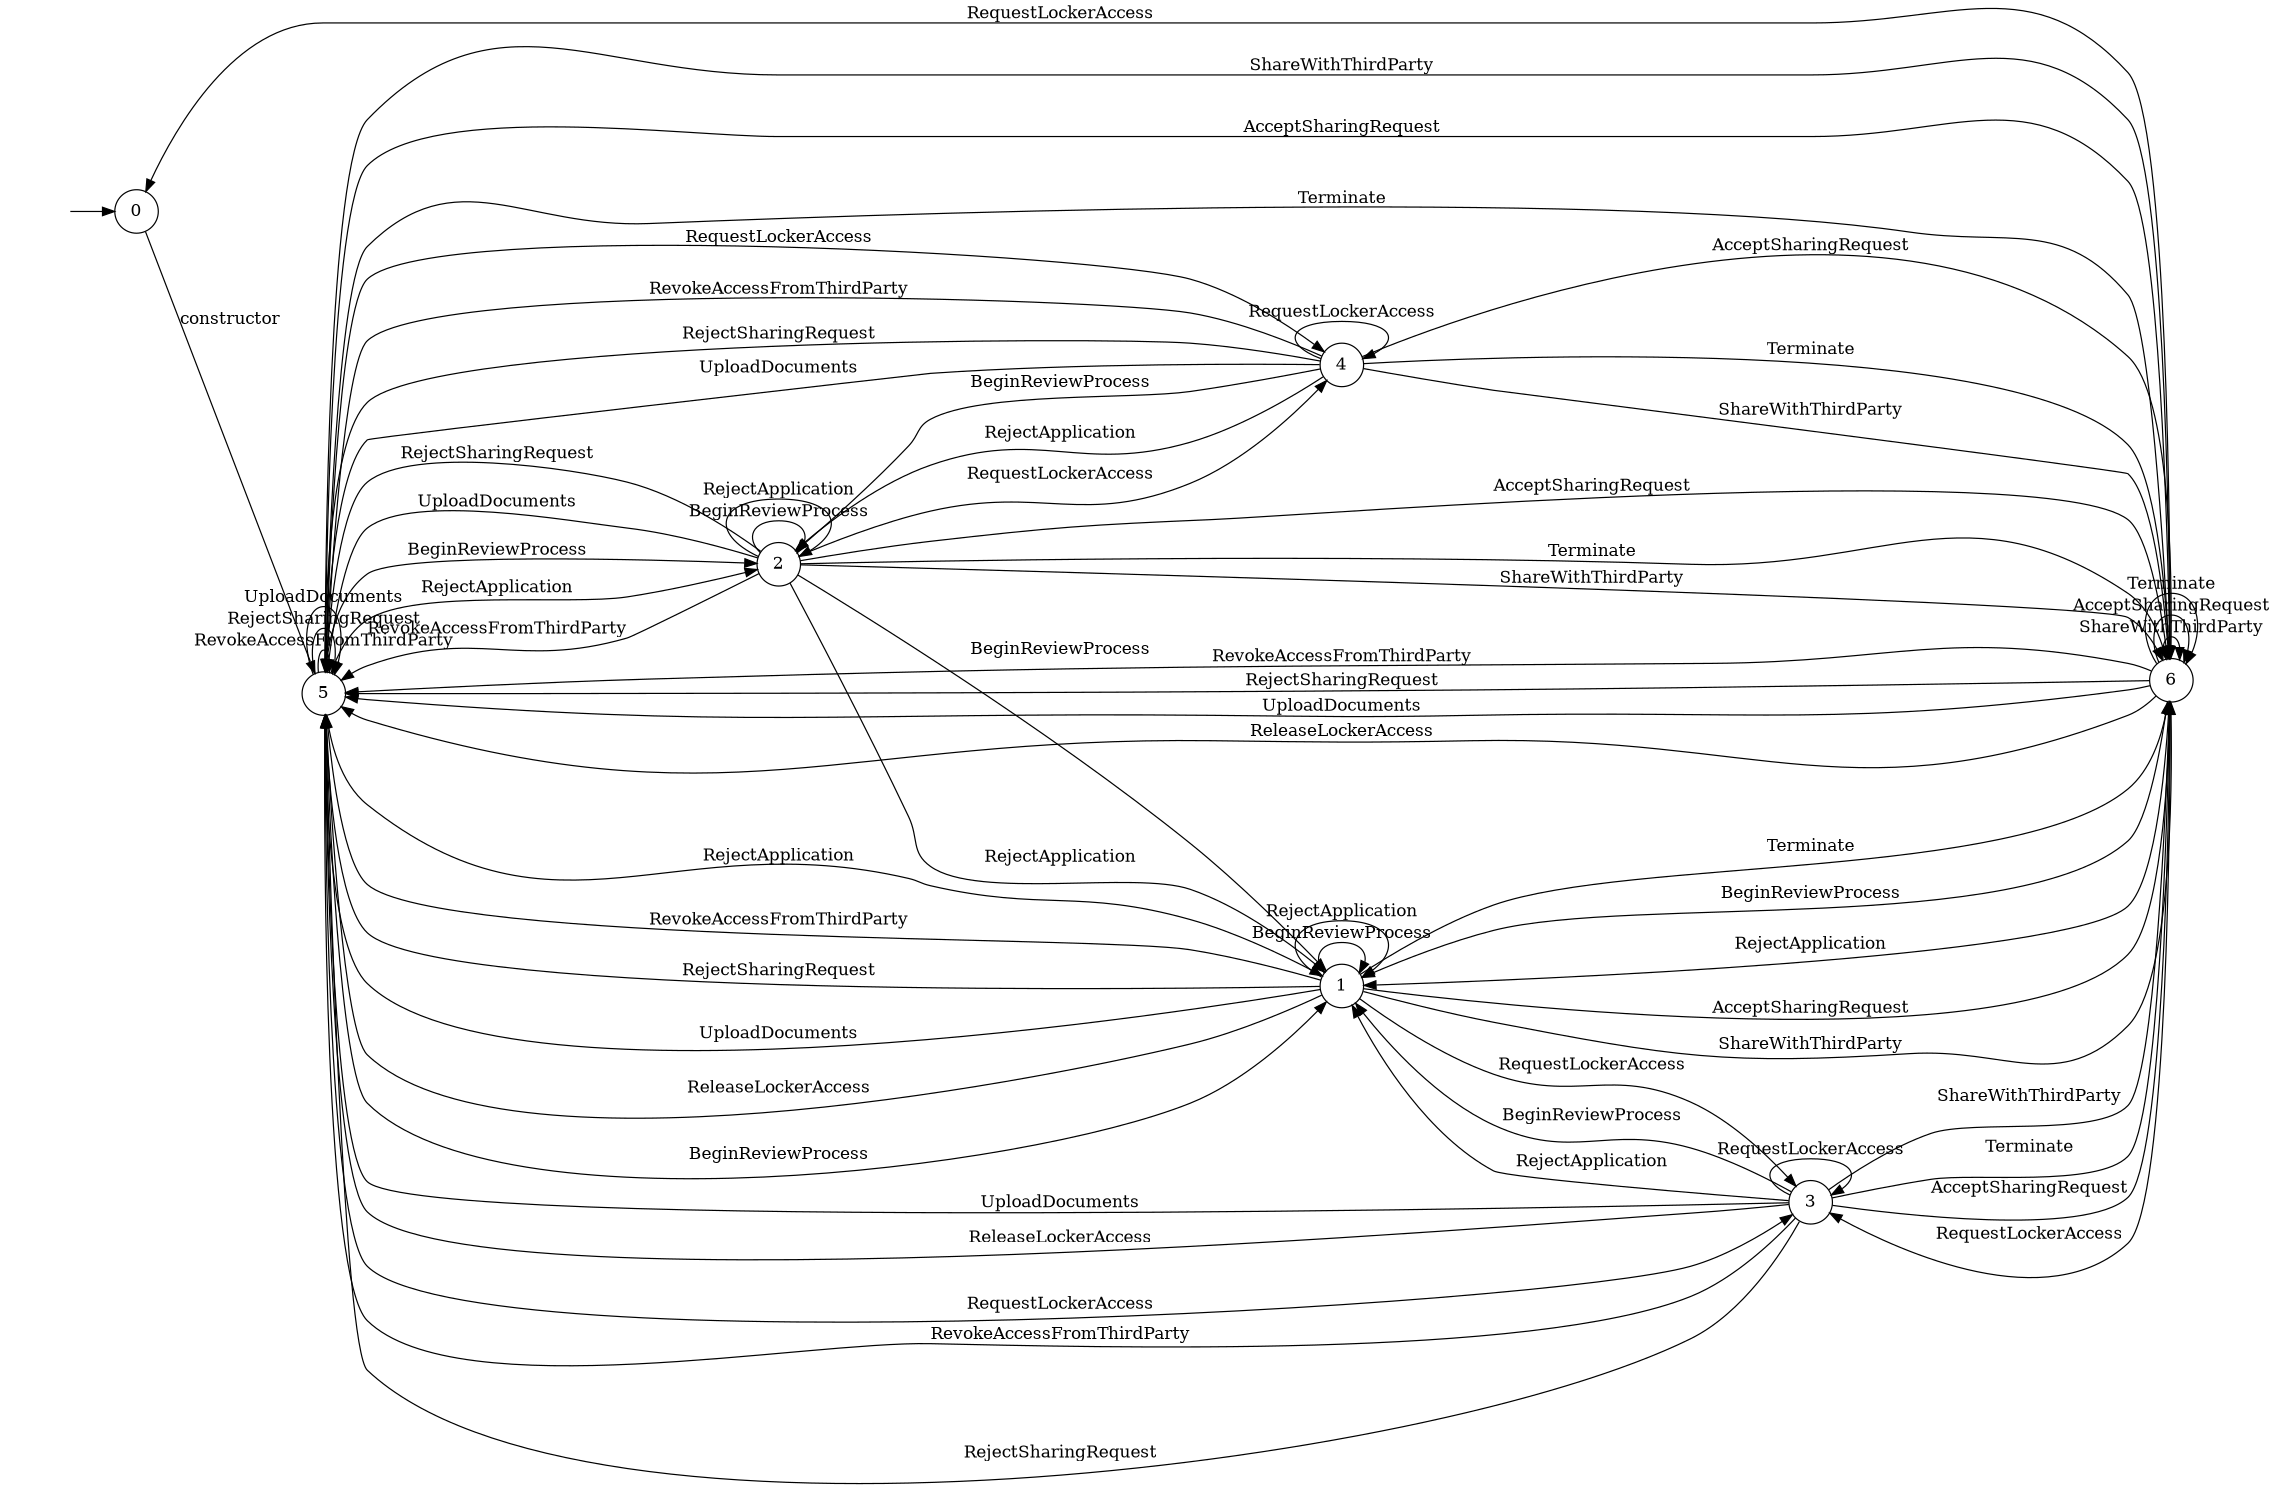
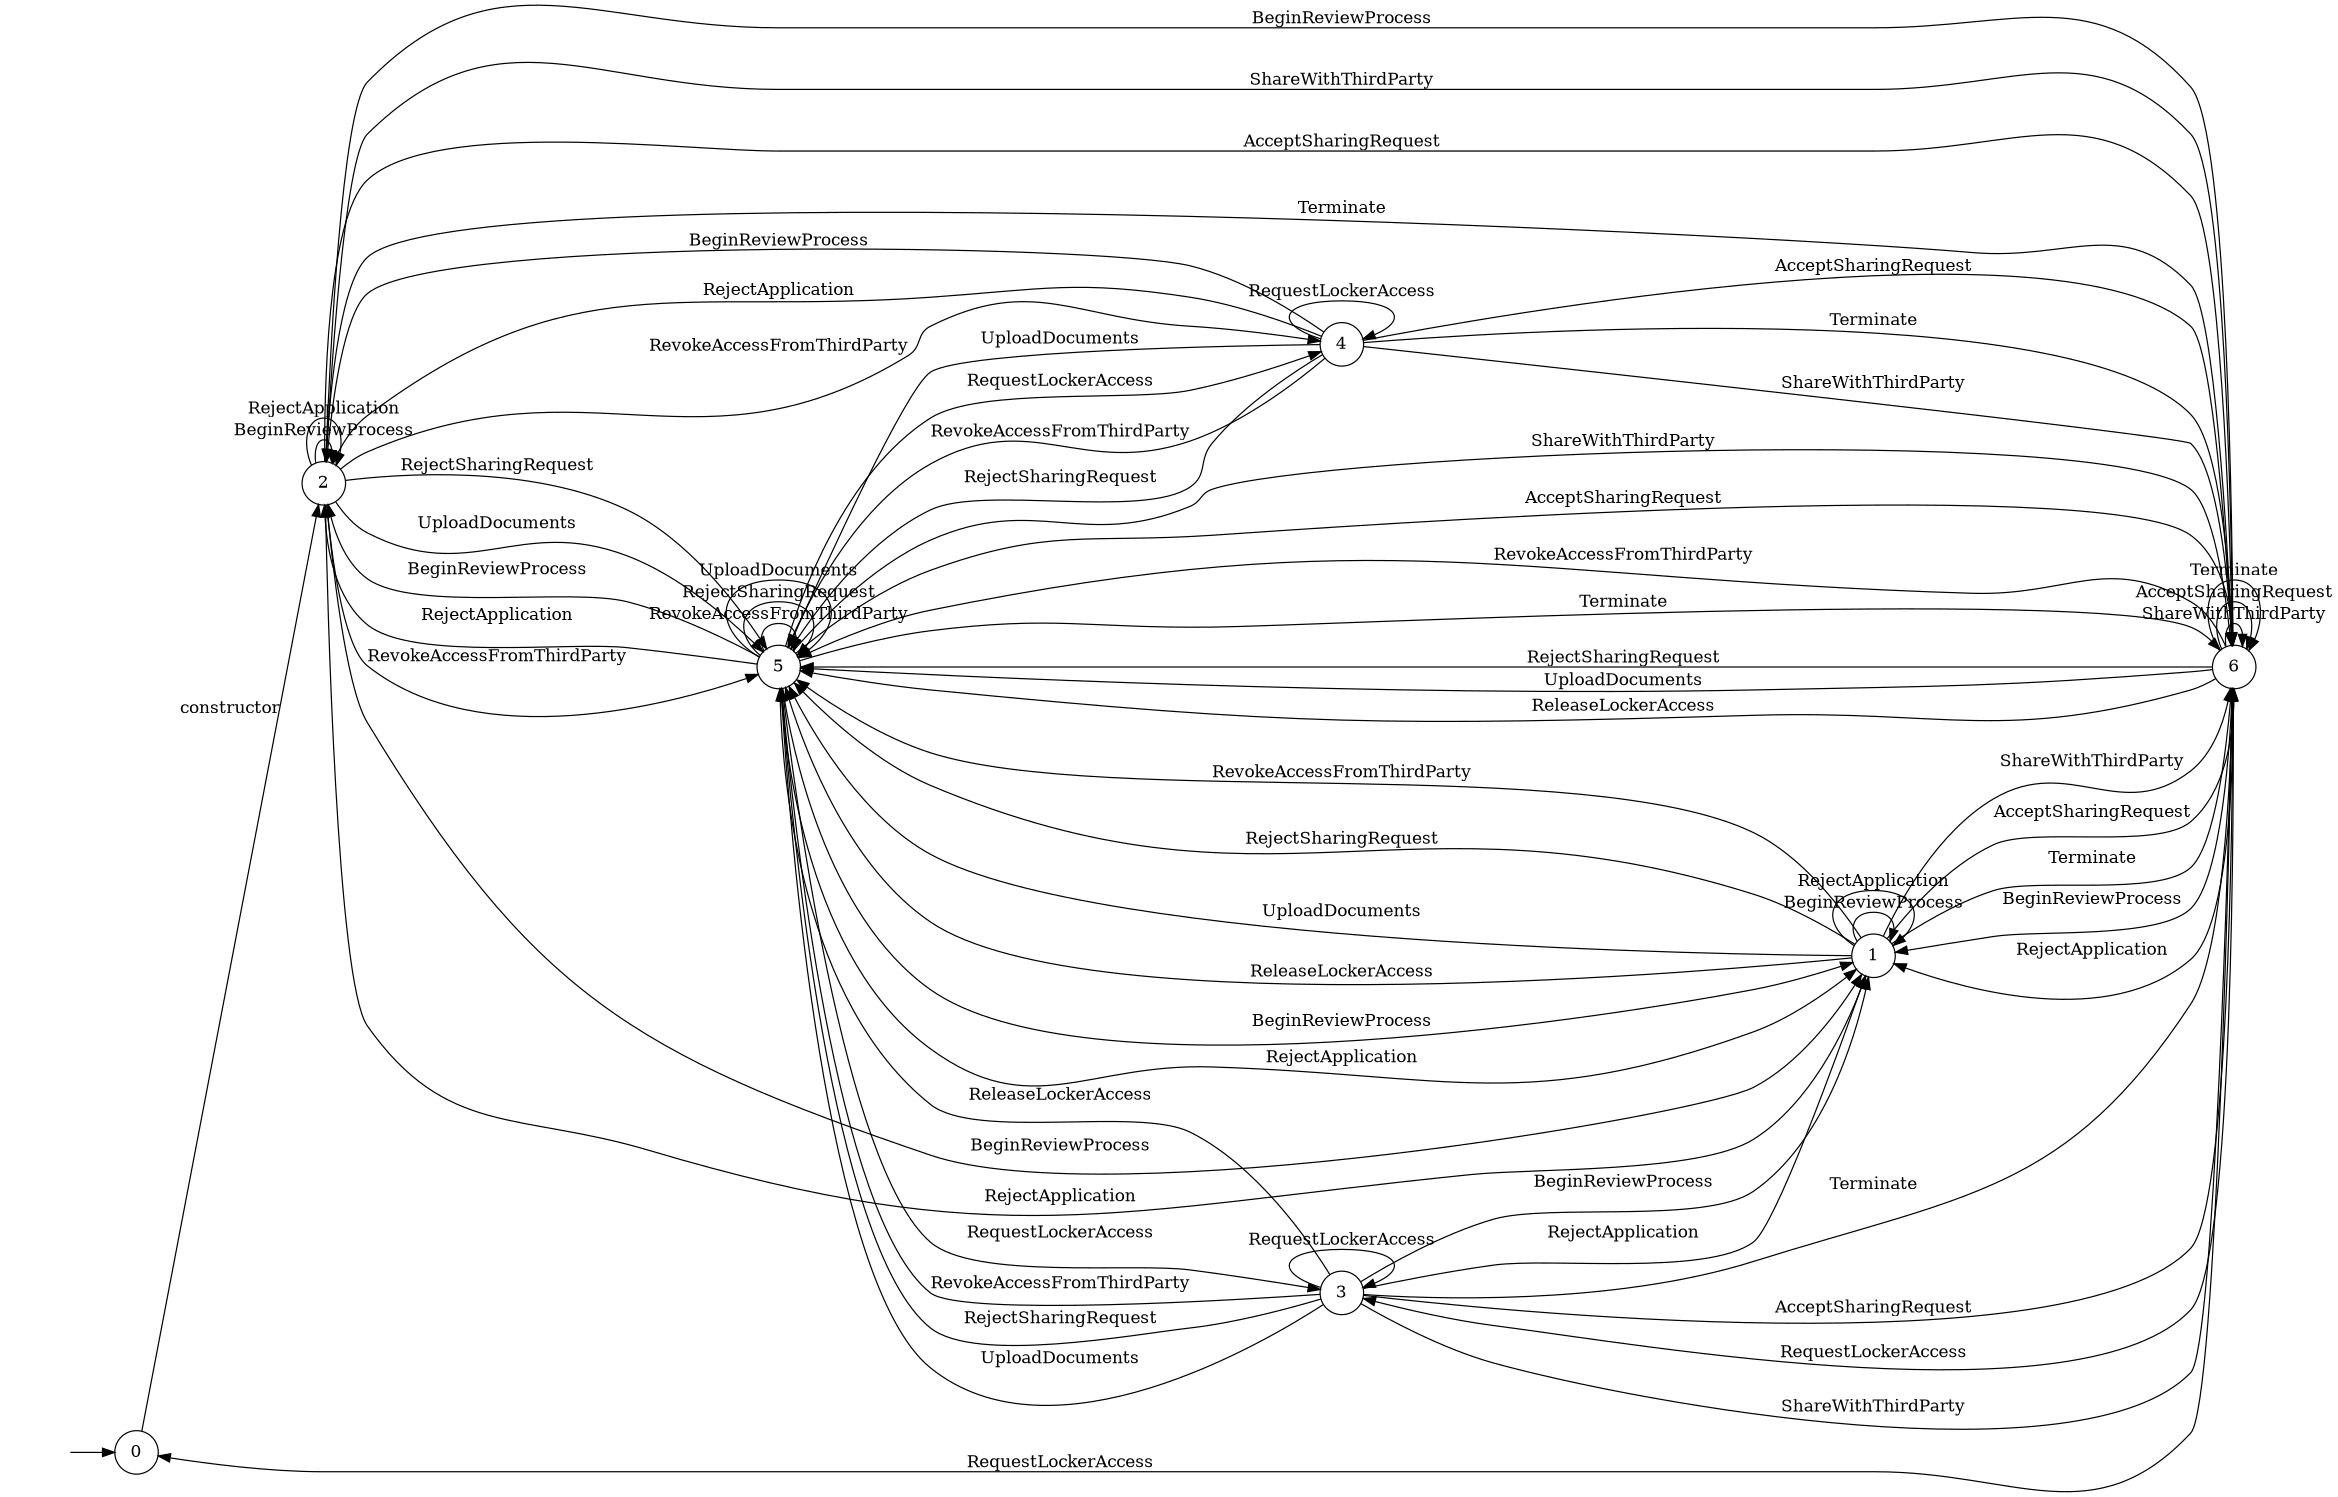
edge "6" -> "2": added, label "BeginReviewProcess"
edge "0" -> "5": now "0" -> "2"
edge "2" -> "4": label "RequestLockerAccess" -> "RevokeAccessFromThirdParty"
edge "1" -> "3": removed, label "RequestLockerAccess"
